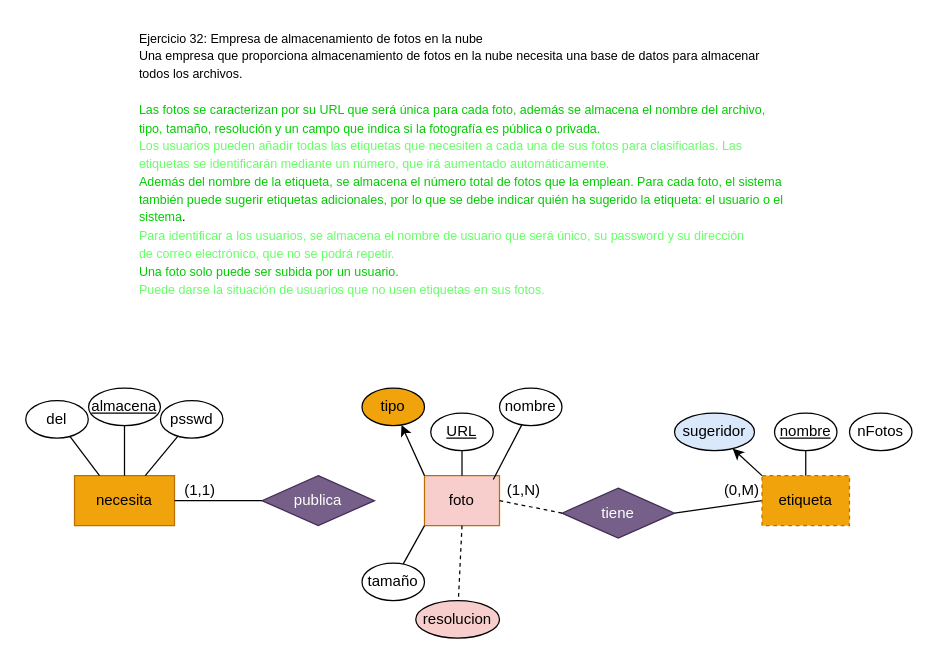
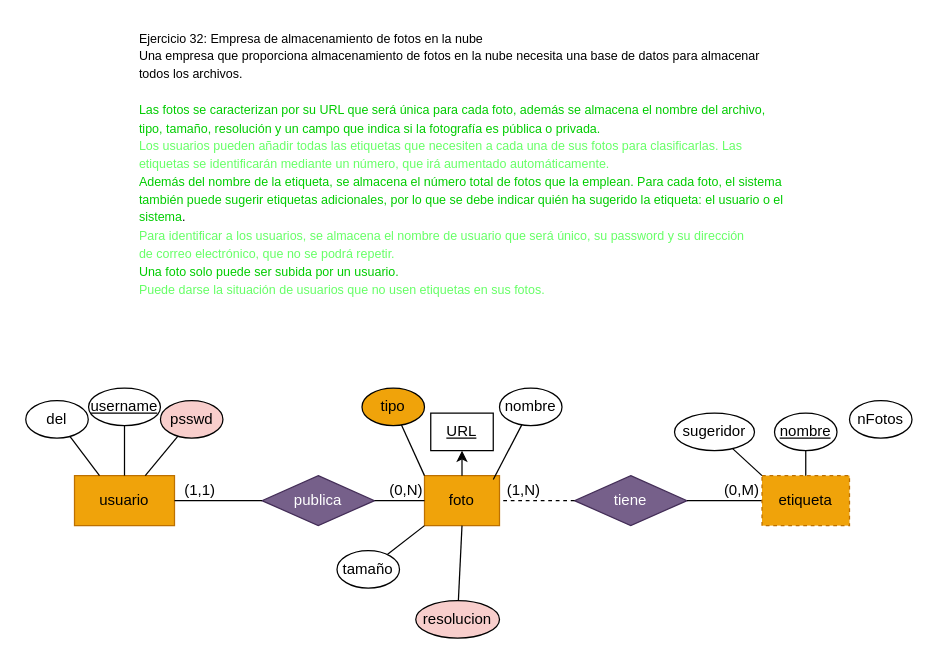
node "almacena": label "almacena" -> "username"
node "psswd": fillcolor #ffffff -> #f8cecc
node "URL": shape ellipse -> rectangle
node "sugeridor": fillcolor #dae8fc -> #ffffff
node "nFotos": moved (881, 432) -> (881, 419)
edge "foto" -> "tipo": arrowhead classic -> none
edge "etiqueta" -> "sugeridor": arrowhead classic -> none
edge "URL" -- "foto": arrowhead none -> classic
node "necesita": label "necesita" -> "usuario"
edge "publica" -- "foto": added, label "(0,N)"
node "foto": fillcolor #f8cecc -> #f0a30a
node "tiene": moved (618, 513) -> (631, 501)
edge "foto" -- "resolucion": style dashed -> solid
node "tamaño": moved (393, 582) -> (368, 569)
